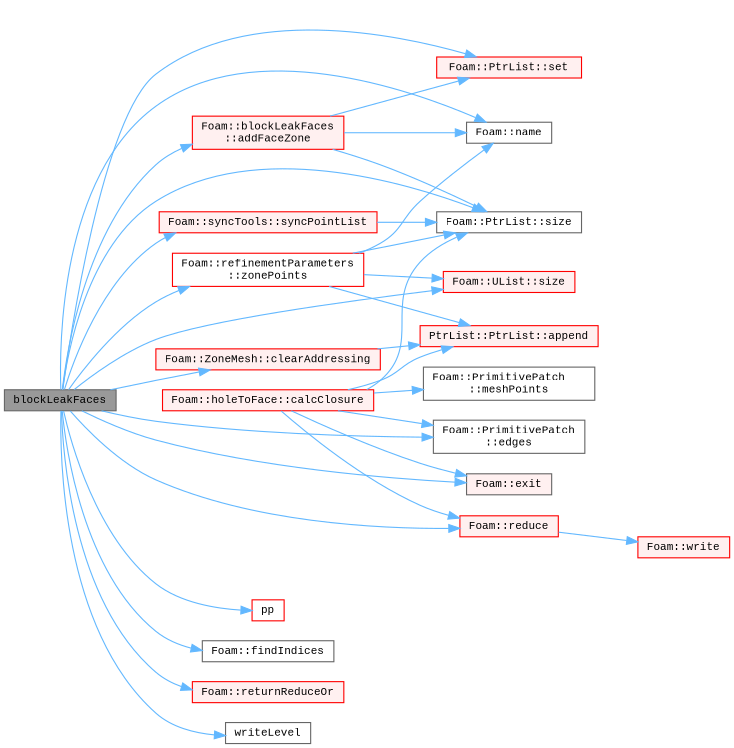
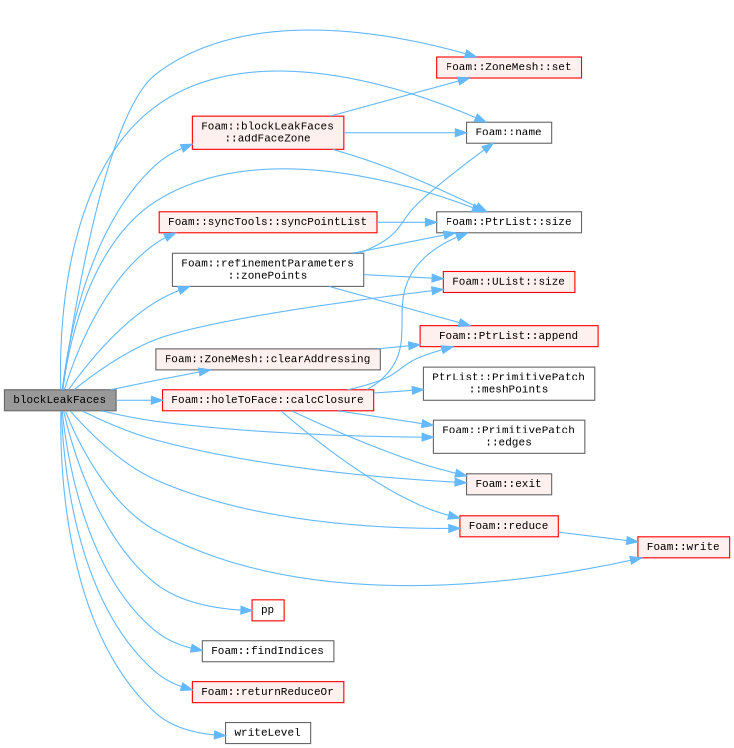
node "Foam::PtrList::set": label "Foam::PtrList::set" -> "Foam::ZoneMesh::set"
node "Foam::refinementParameters ::zonePoints": color red -> grey40
node "PtrList::PtrList::append": label "PtrList::PtrList::append" -> "Foam::PtrList::append"
node "Foam::ZoneMesh::clearAddressing": color red -> grey40
node "Foam::PrimitivePatch ::meshPoints": label "Foam::PrimitivePatch ::meshPoints" -> "PtrList::PrimitivePatch ::meshPoints"
edge "blockLeakFaces" -> "Foam::holeToFace::calcClosure": added
edge "blockLeakFaces" -> "Foam::write": added
